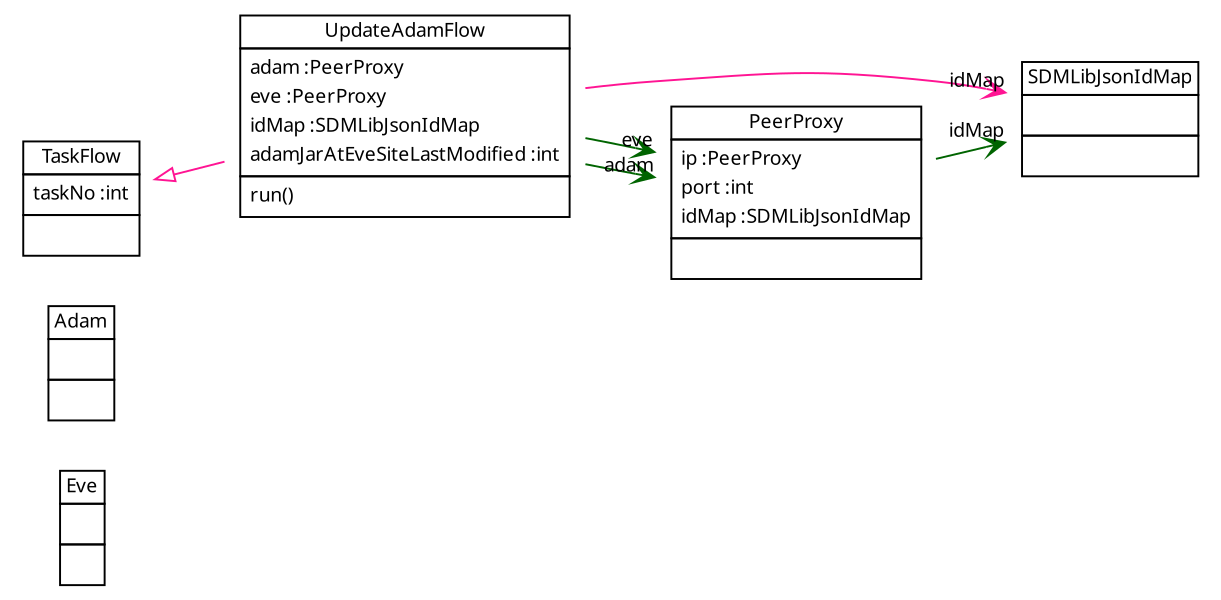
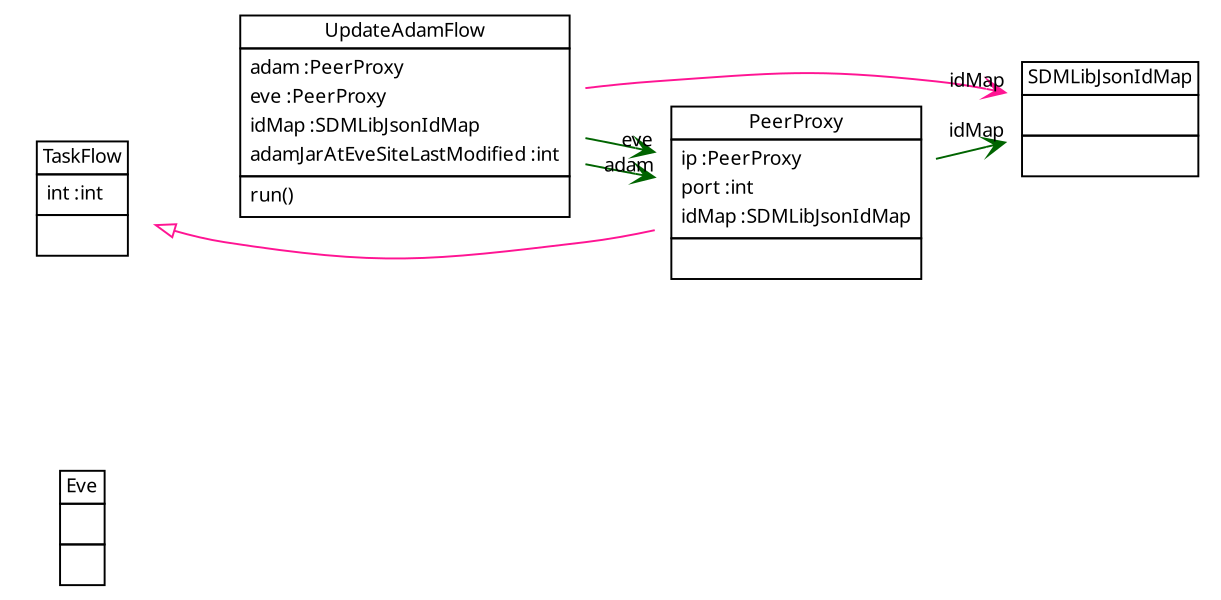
edge "UpdateAdamFlow" -> "TaskFlow": now "PeerProxy" -> "TaskFlow"
node "TaskFlow": text "taskNo :int" -> "int :int"
node "Adam": removed
